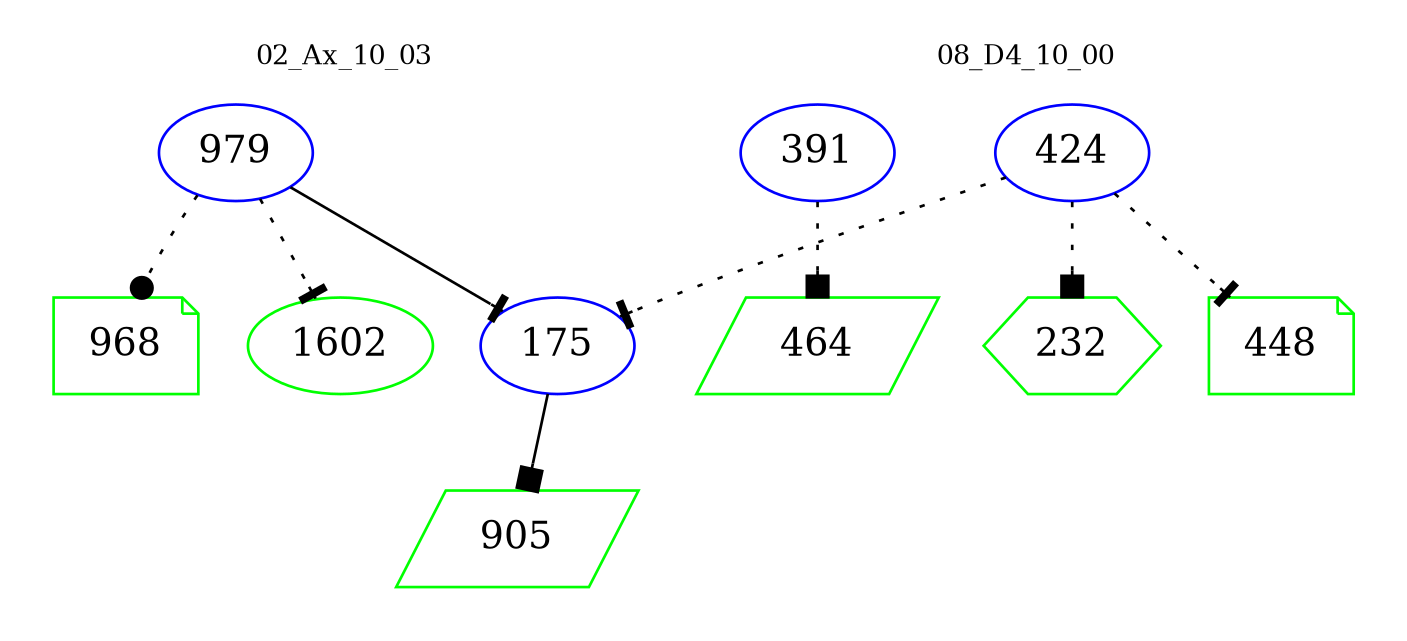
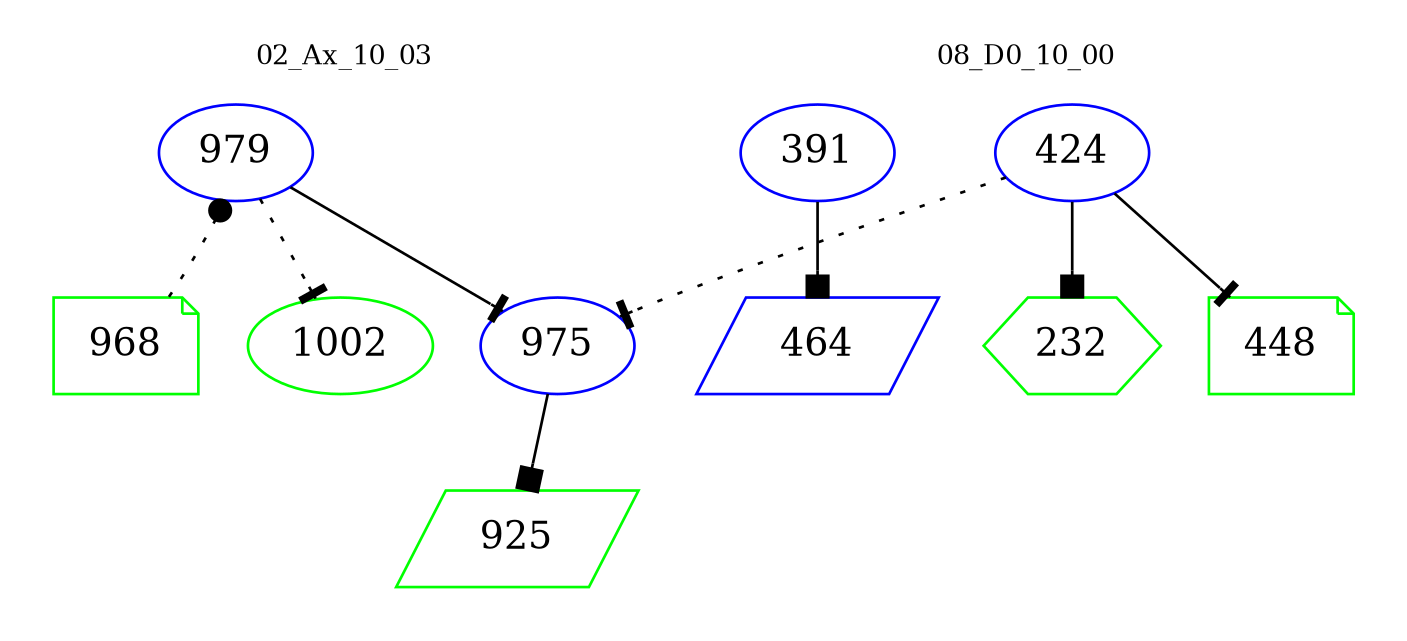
cluster "08_D4_10_00": label "08_D4_10_00" -> "08_D0_10_00"
edge "391" -> "464": style dotted -> solid
edge "979" -> "968": reversed
edge "424" -> "232": style dotted -> solid
edge "424" -> "448": style dotted -> solid
node "1602": label "1602" -> "1002"
node "175": label "175" -> "975"
node "464": color green -> blue
node "905": label "905" -> "925"
